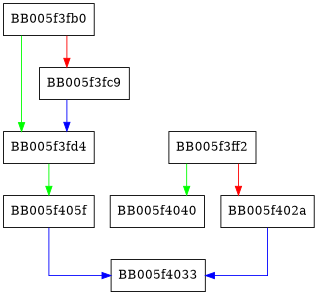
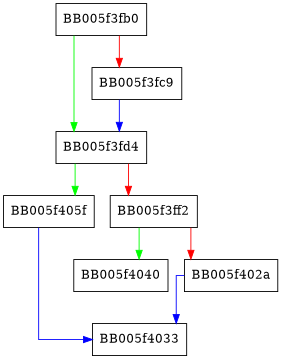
edge "BB005f3fd4" -> "BB005f3ff2": added
